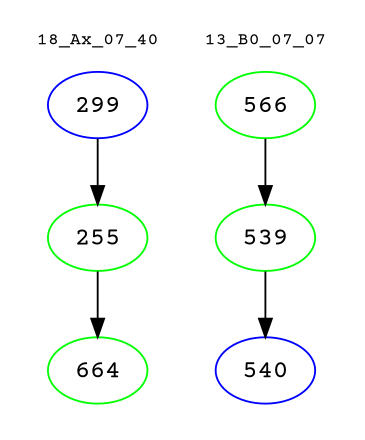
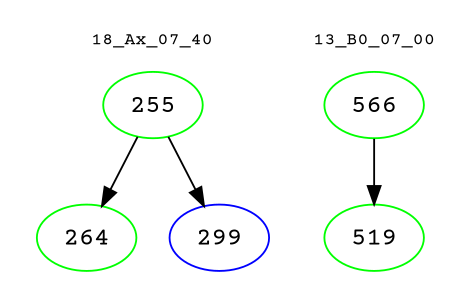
cluster "13_B0_07_07": label "13_B0_07_07" -> "13_B0_07_00"
edge "299" -> "255": reversed
node "539": label "539" -> "519"
node "664": label "664" -> "264"
node "540": removed
